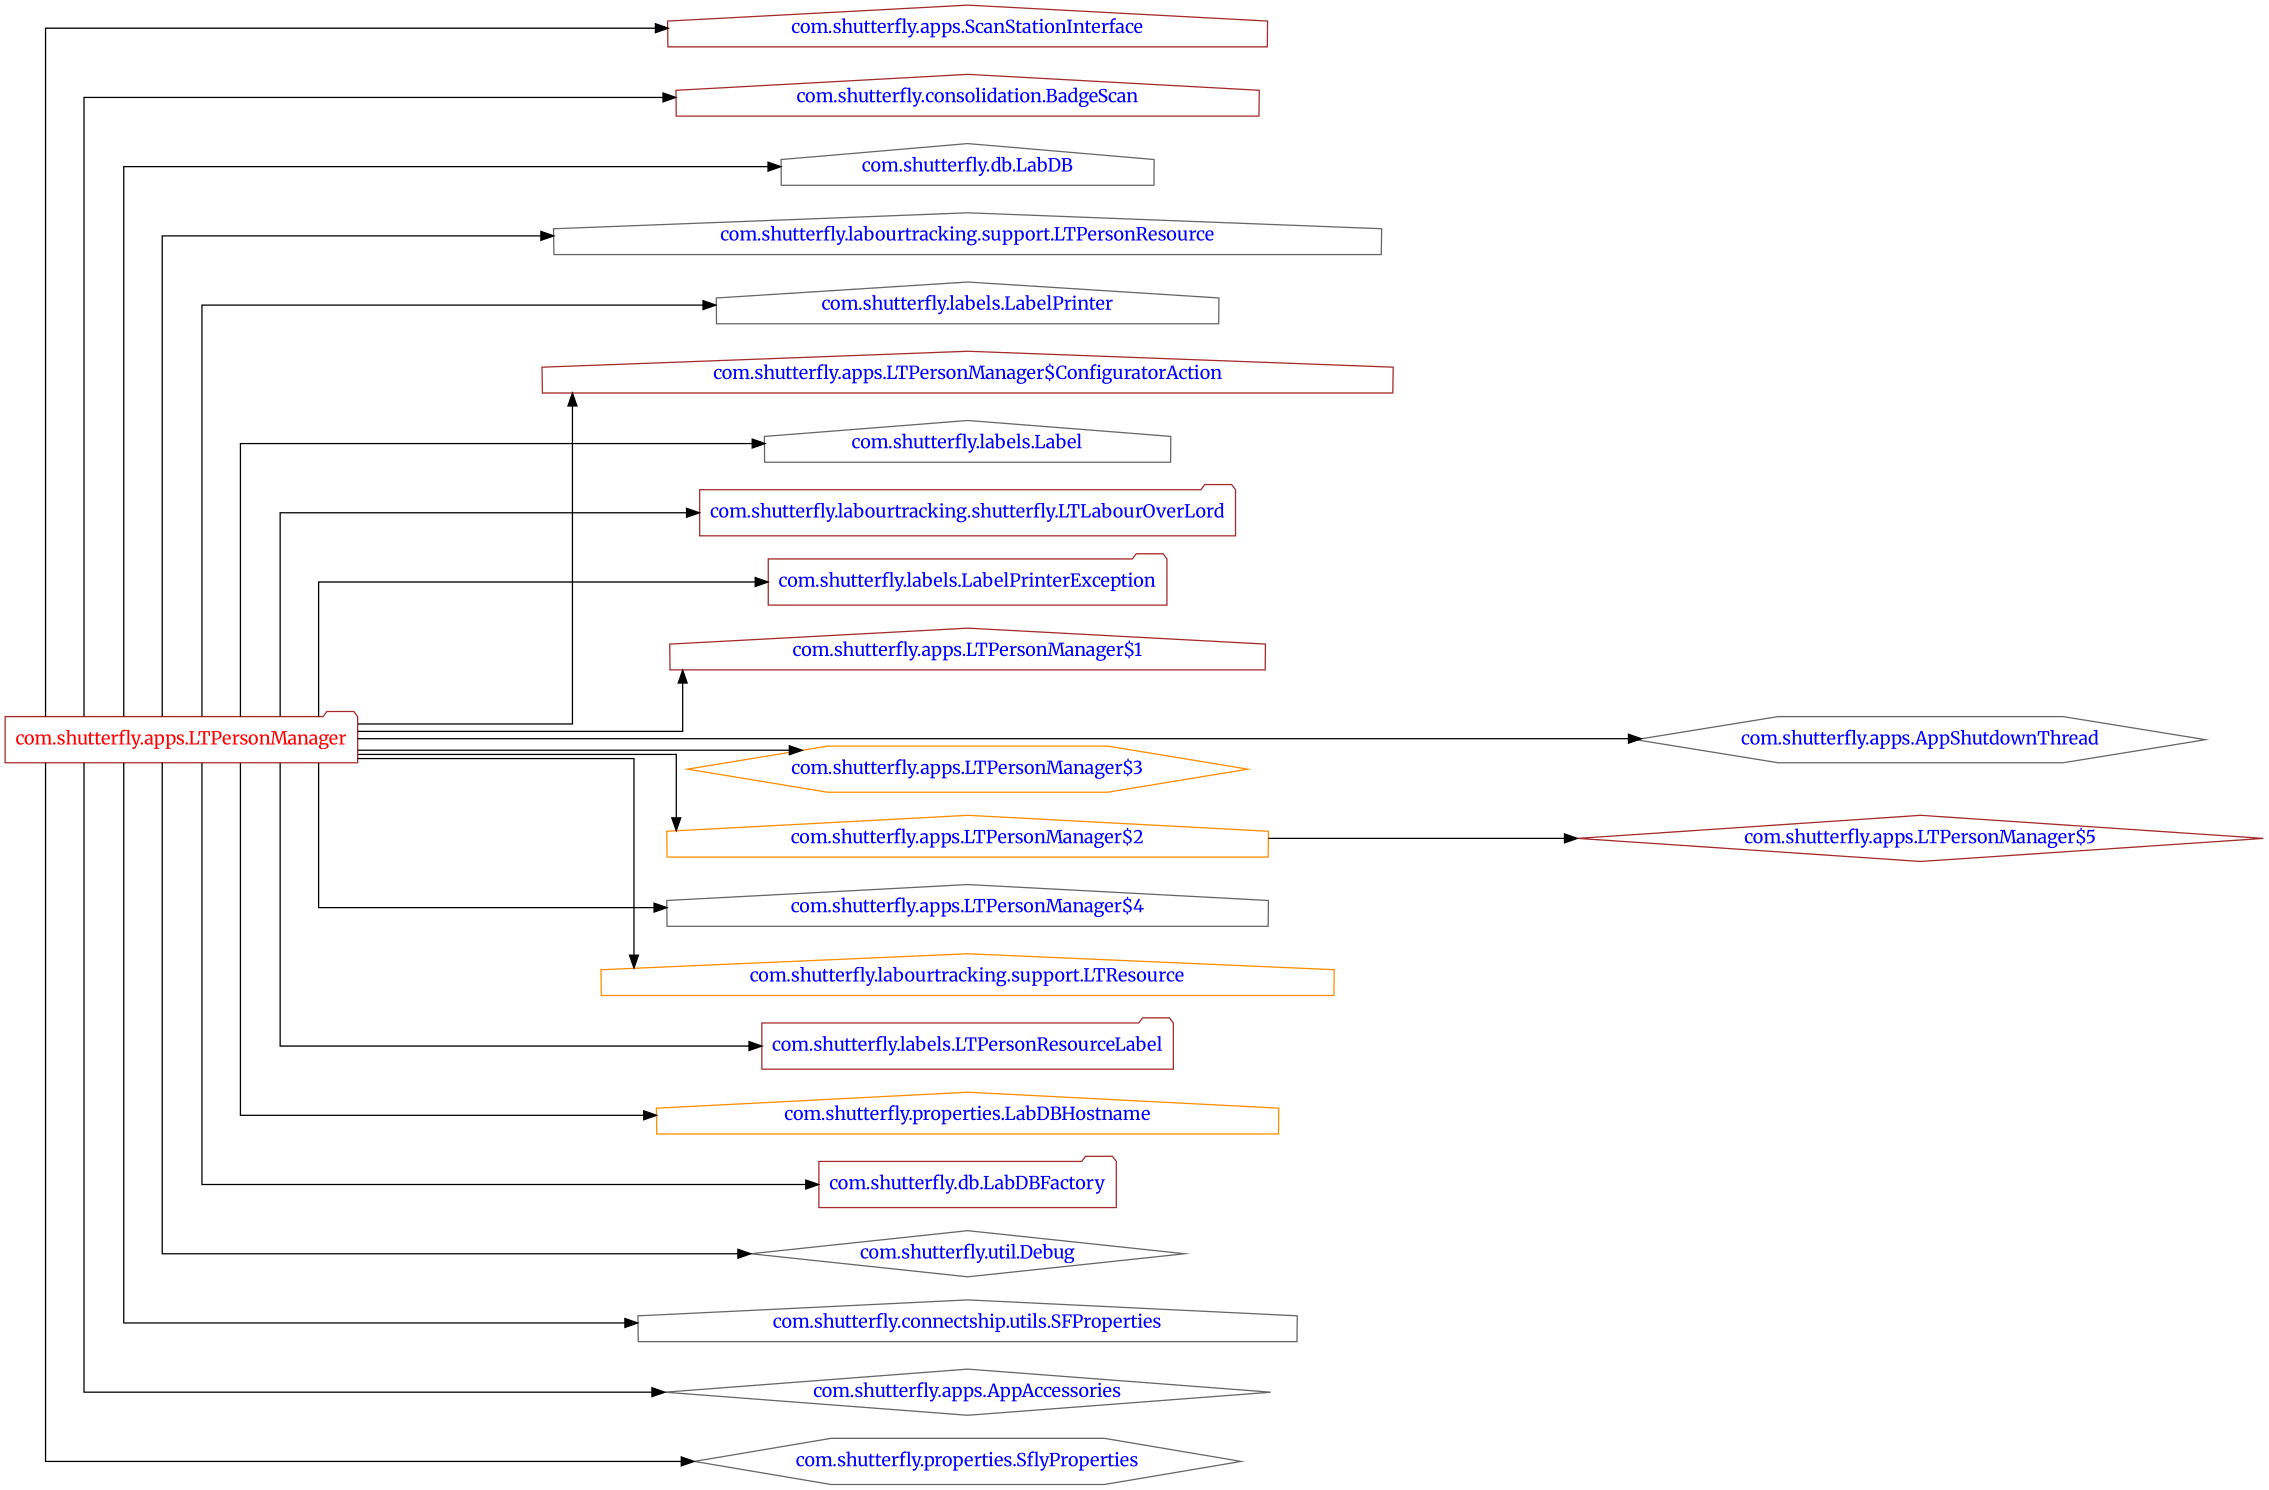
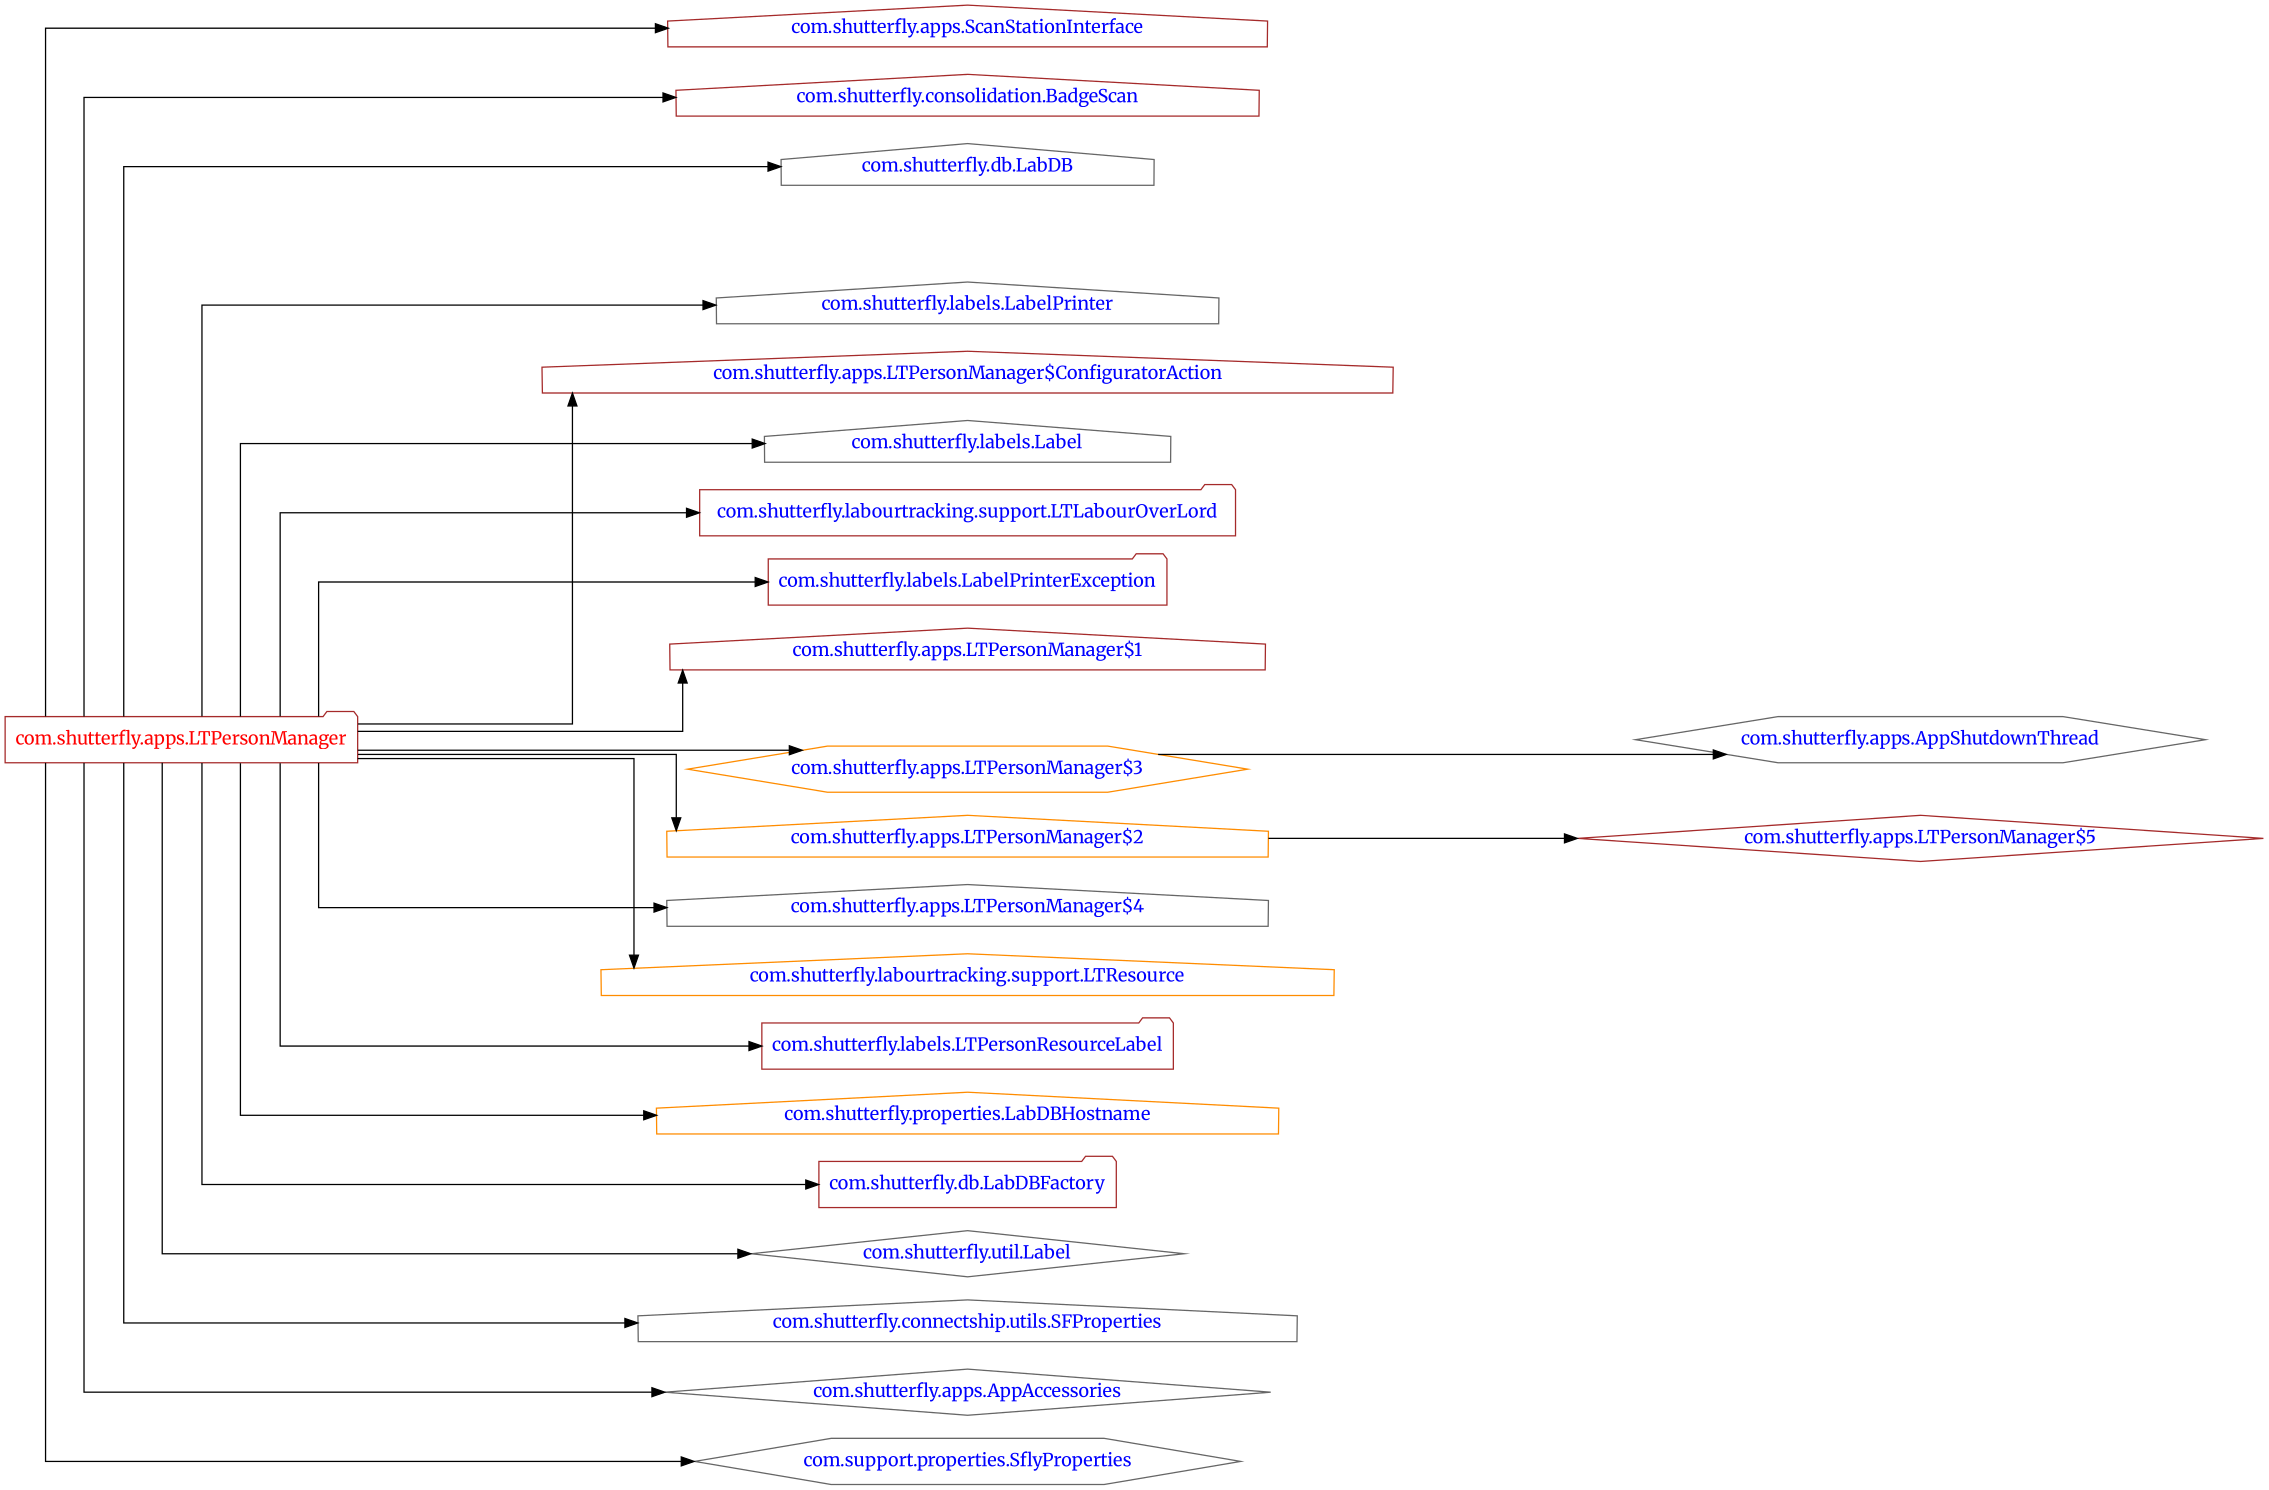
node "com.shutterfly.labourtracking.support.LTPersonResource": removed
node "com.shutterfly.labourtracking.shutterfly.LTLabourOverLord": label "com.shutterfly.labourtracking.shutterfly.LTLabourOverLord" -> "com.shutterfly.labourtracking.support.LTLabourOverLord"
edge "com.shutterfly.apps.LTPersonManager" -> "com.shutterfly.apps.AppShutdownThread": now "com.shutterfly.apps.LTPersonManager$3" -> "com.shutterfly.apps.AppShutdownThread"
node "com.shutterfly.util.Debug": label "com.shutterfly.util.Debug" -> "com.shutterfly.util.Label"
node "com.shutterfly.properties.SflyProperties": label "com.shutterfly.properties.SflyProperties" -> "com.support.properties.SflyProperties"
